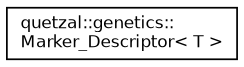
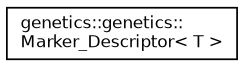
node "quetzal::genetics:: Marker_Descriptor< T >": label "quetzal::genetics:: Marker_Descriptor< T >" -> "genetics::genetics:: Marker_Descriptor< T >"
